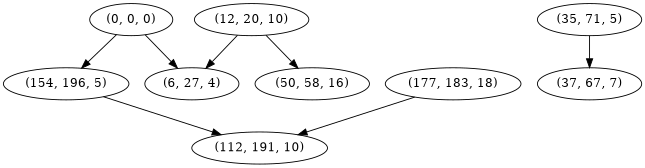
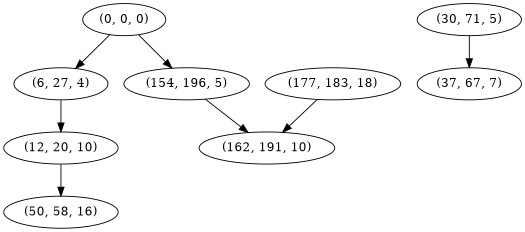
node "(35, 71, 5)": label "(35, 71, 5)" -> "(30, 71, 5)"
edge "(12, 20, 10)" -> "(6, 27, 4)": reversed
node "(112, 191, 10)": label "(112, 191, 10)" -> "(162, 191, 10)"
